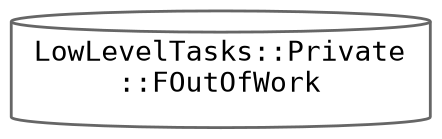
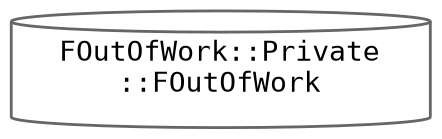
node "LowLevelTasks::Private ::FOutOfWork": label "LowLevelTasks::Private ::FOutOfWork" -> "FOutOfWork::Private ::FOutOfWork"
